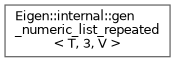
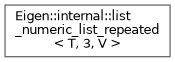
node "Eigen::internal::gen _numeric_list_repeated < T, 3, V >": label "Eigen::internal::gen _numeric_list_repeated < T, 3, V >" -> "Eigen::internal::list _numeric_list_repeated < T, 3, V >"
